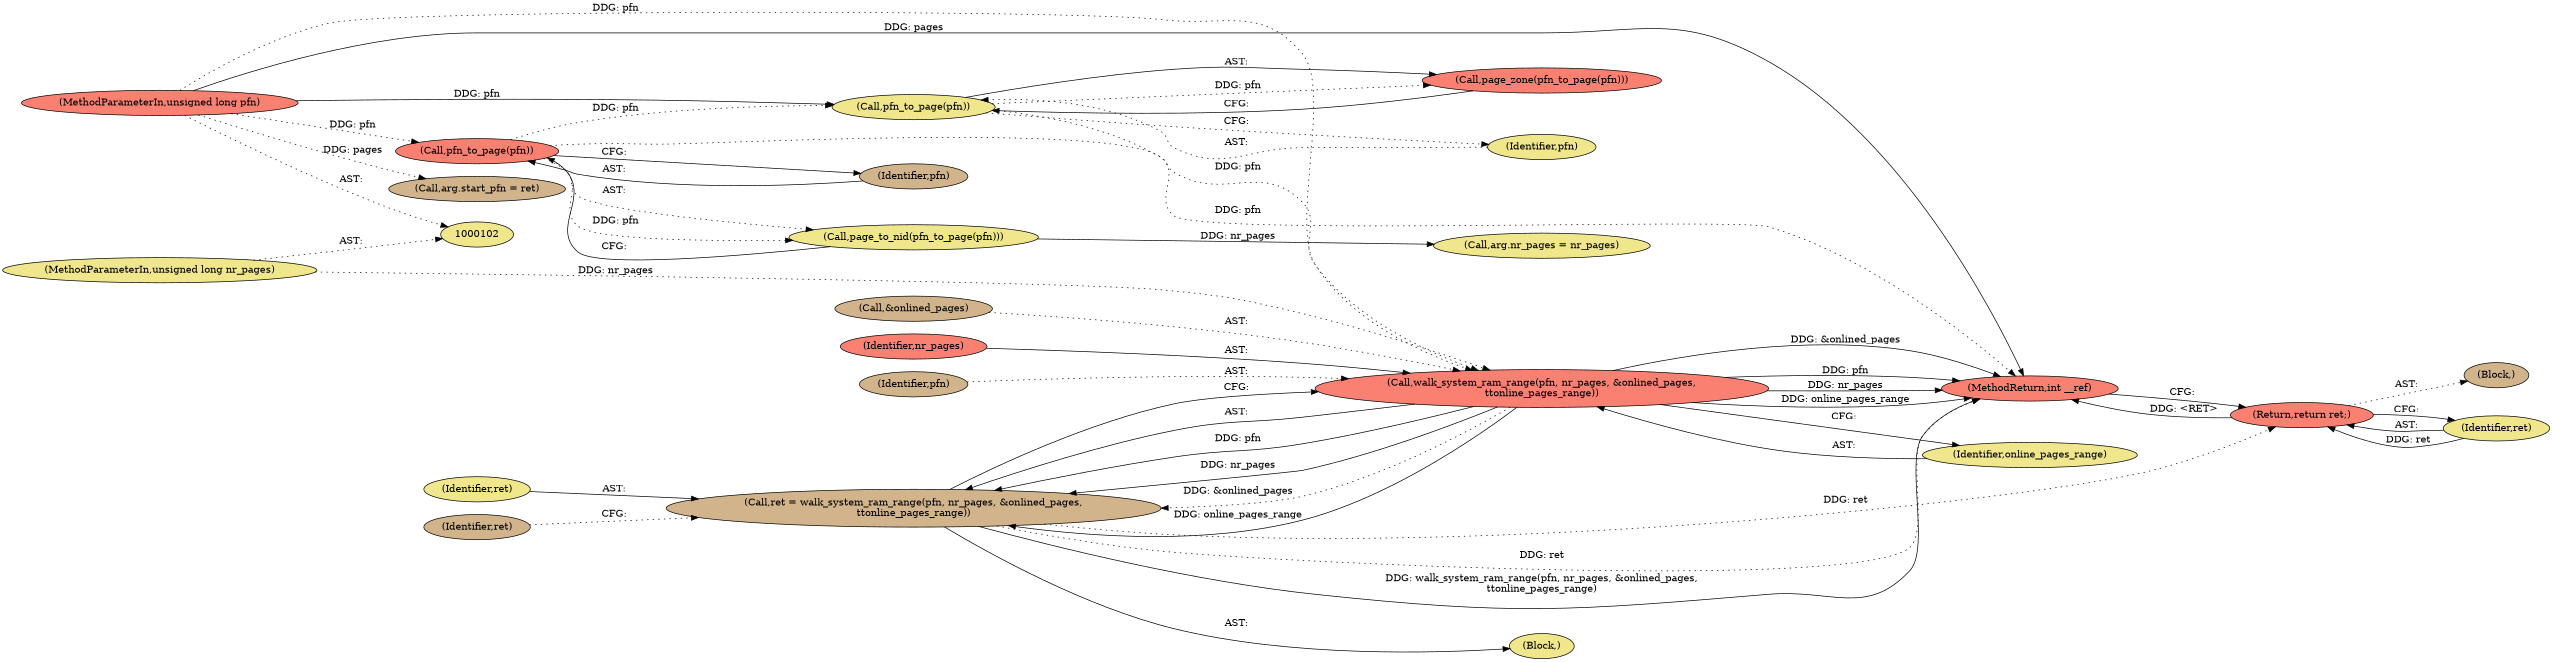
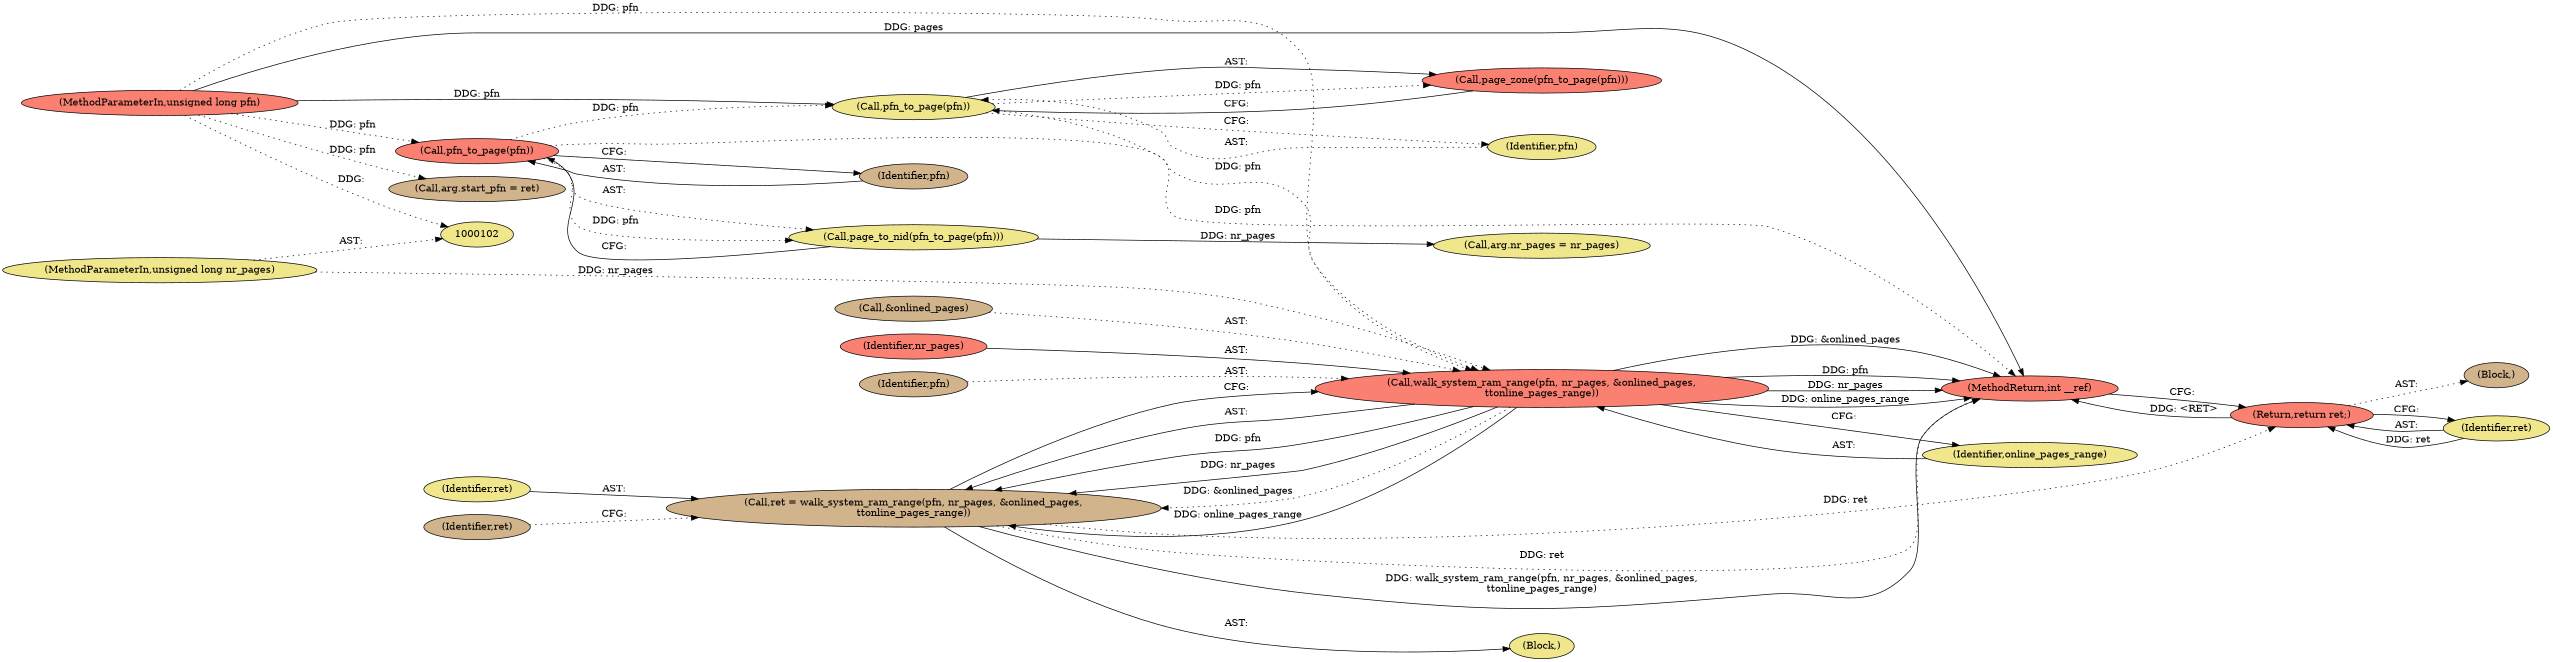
edge "(MethodParameterIn,unsigned long pfn)" -> "(Call,arg.start_pfn = ret)": label "DDG: pages" -> "DDG: pfn"
edge "(MethodParameterIn,unsigned long pfn)" -> "1000102": label "AST: " -> "DDG: "
